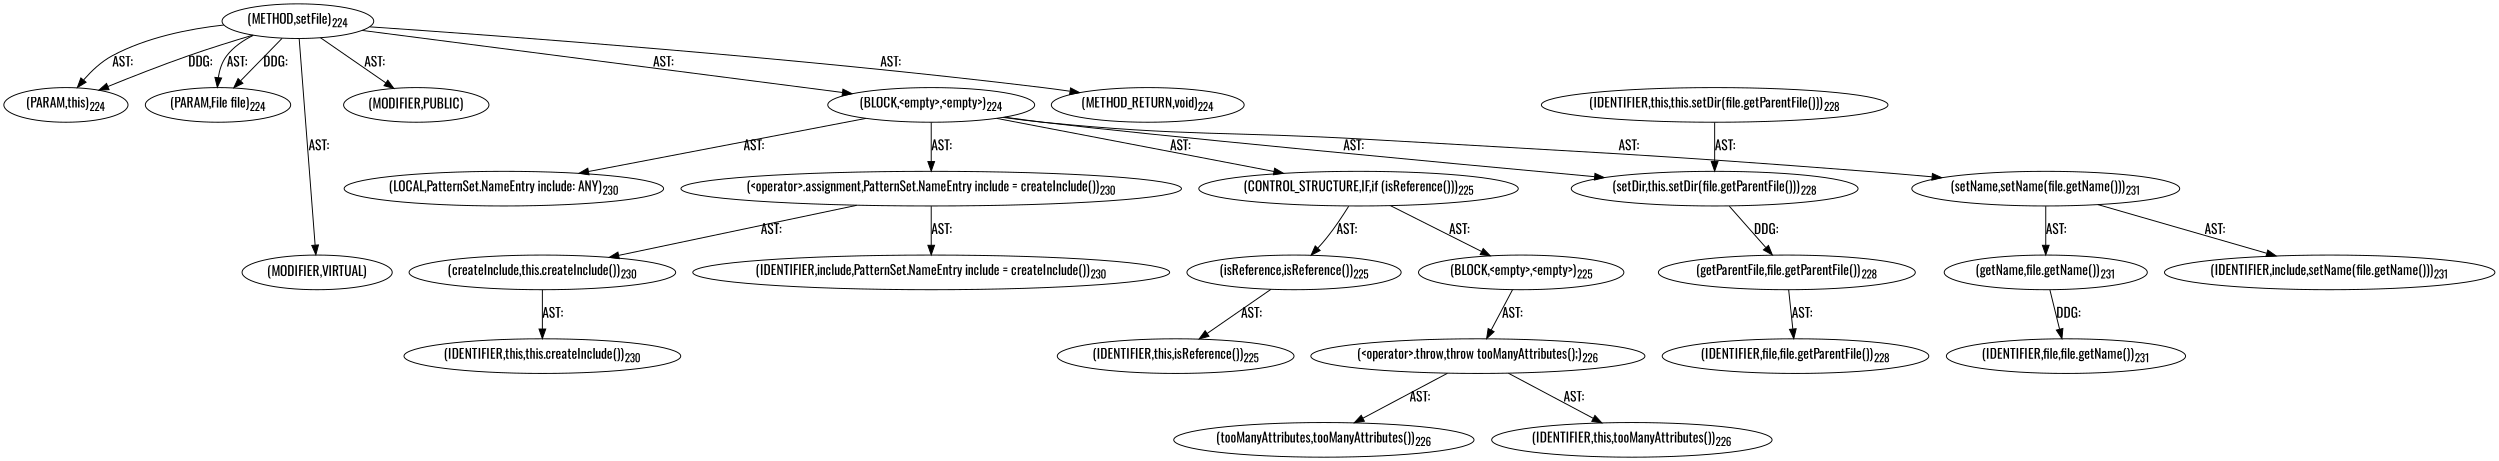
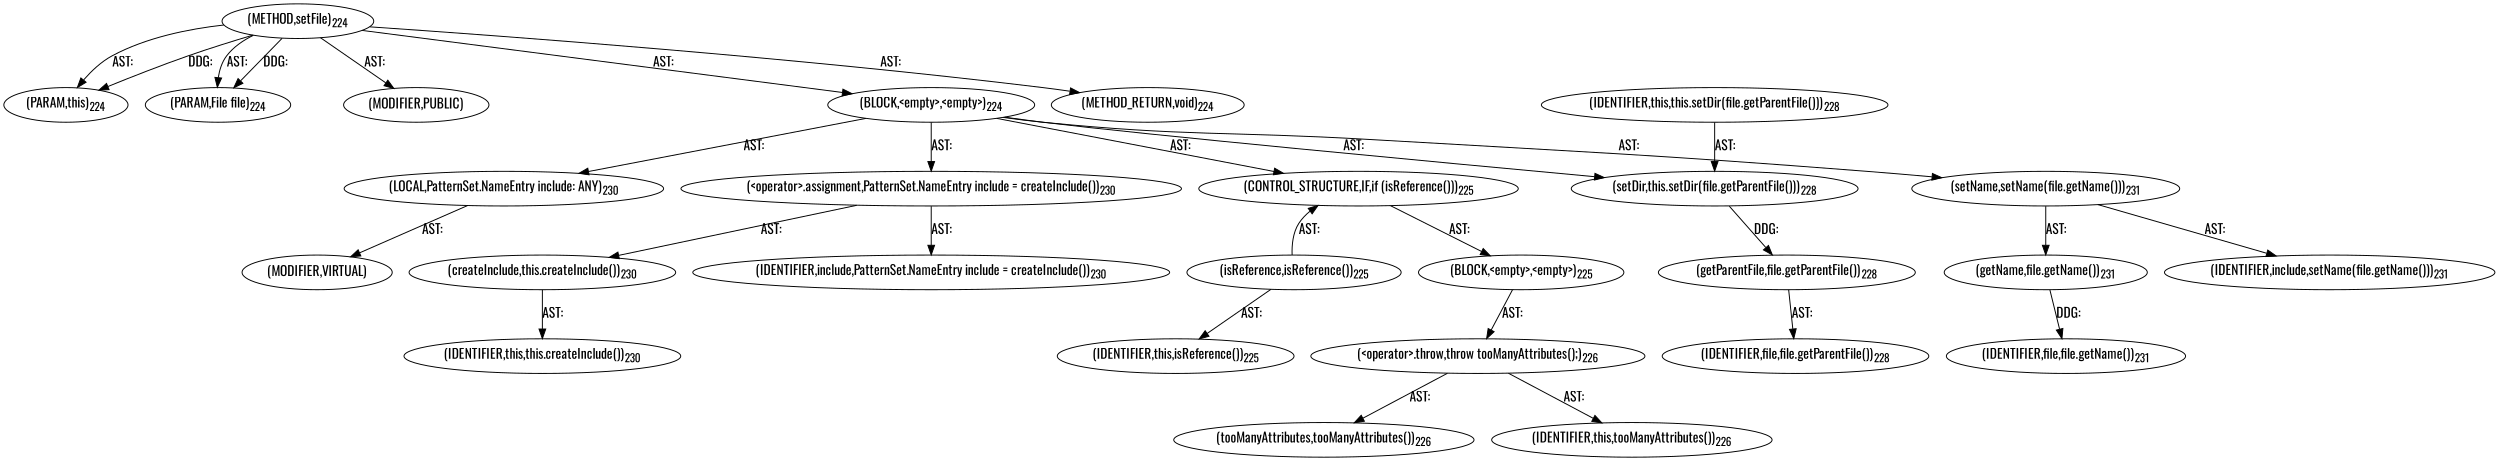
edge "(METHOD,setFile)" -> "(MODIFIER,VIRTUAL)": now "(LOCAL,PatternSet.NameEntry include: ANY)" -> "(MODIFIER,VIRTUAL)"
edge "(CONTROL_STRUCTURE,IF,if (isReference()))" -> "(isReference,isReference())": reversed
